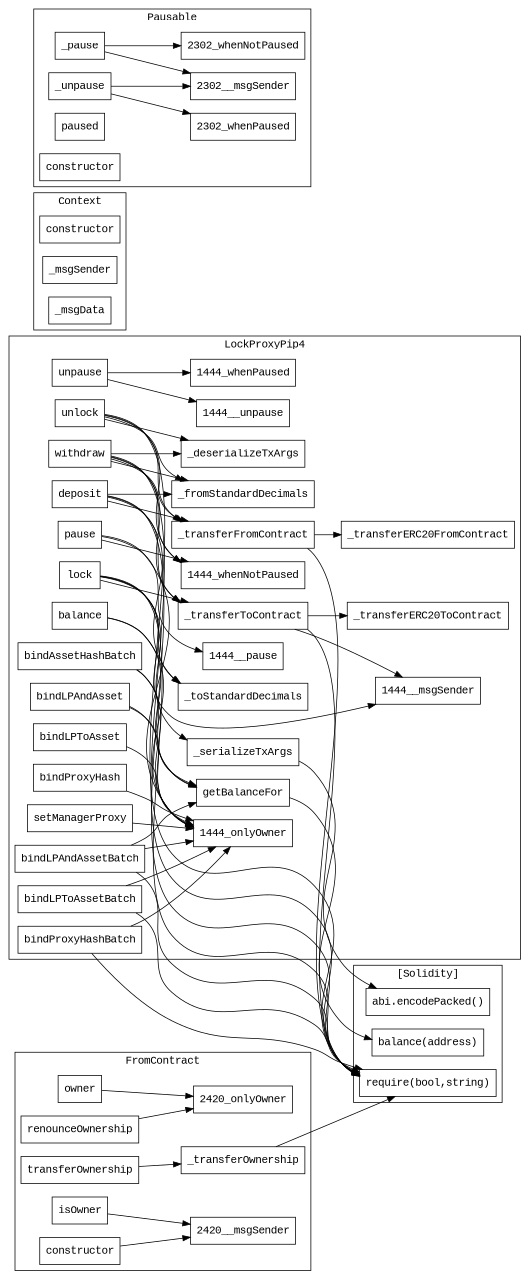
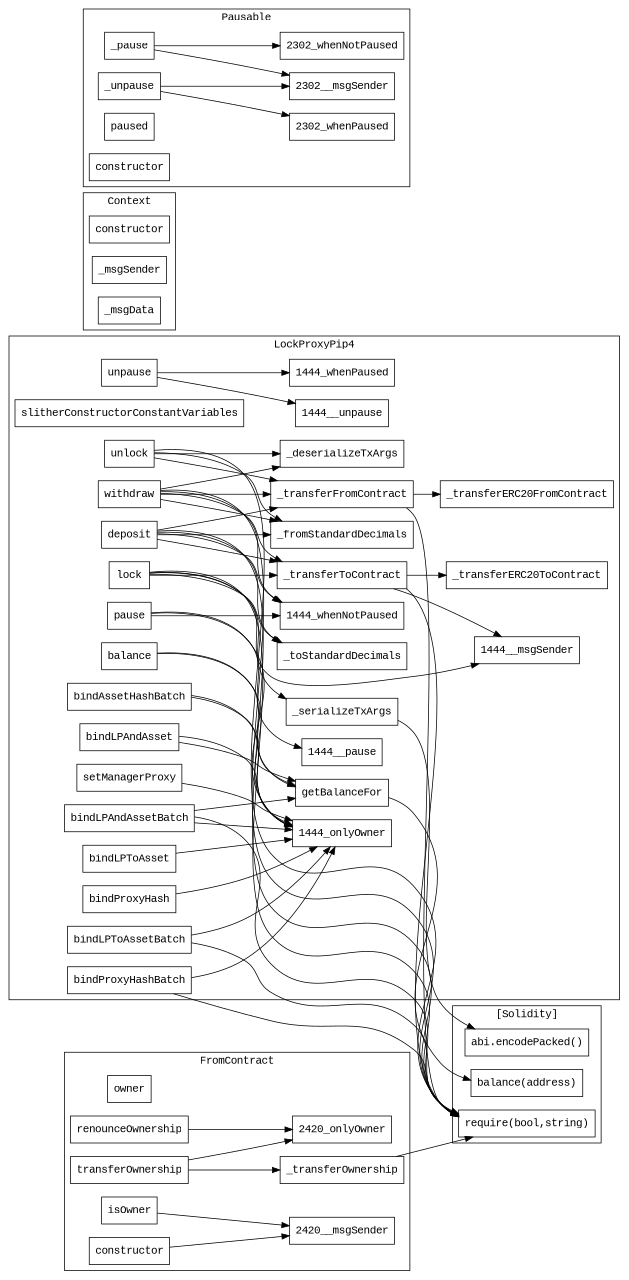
node "slitherConstructorConstantVariables": added
edge "unlock" -> "1444_whenNotPaused": now "deposit" -> "1444_whenNotPaused"
edge "owner" -> "2420_onlyOwner": now "transferOwnership" -> "2420_onlyOwner"
